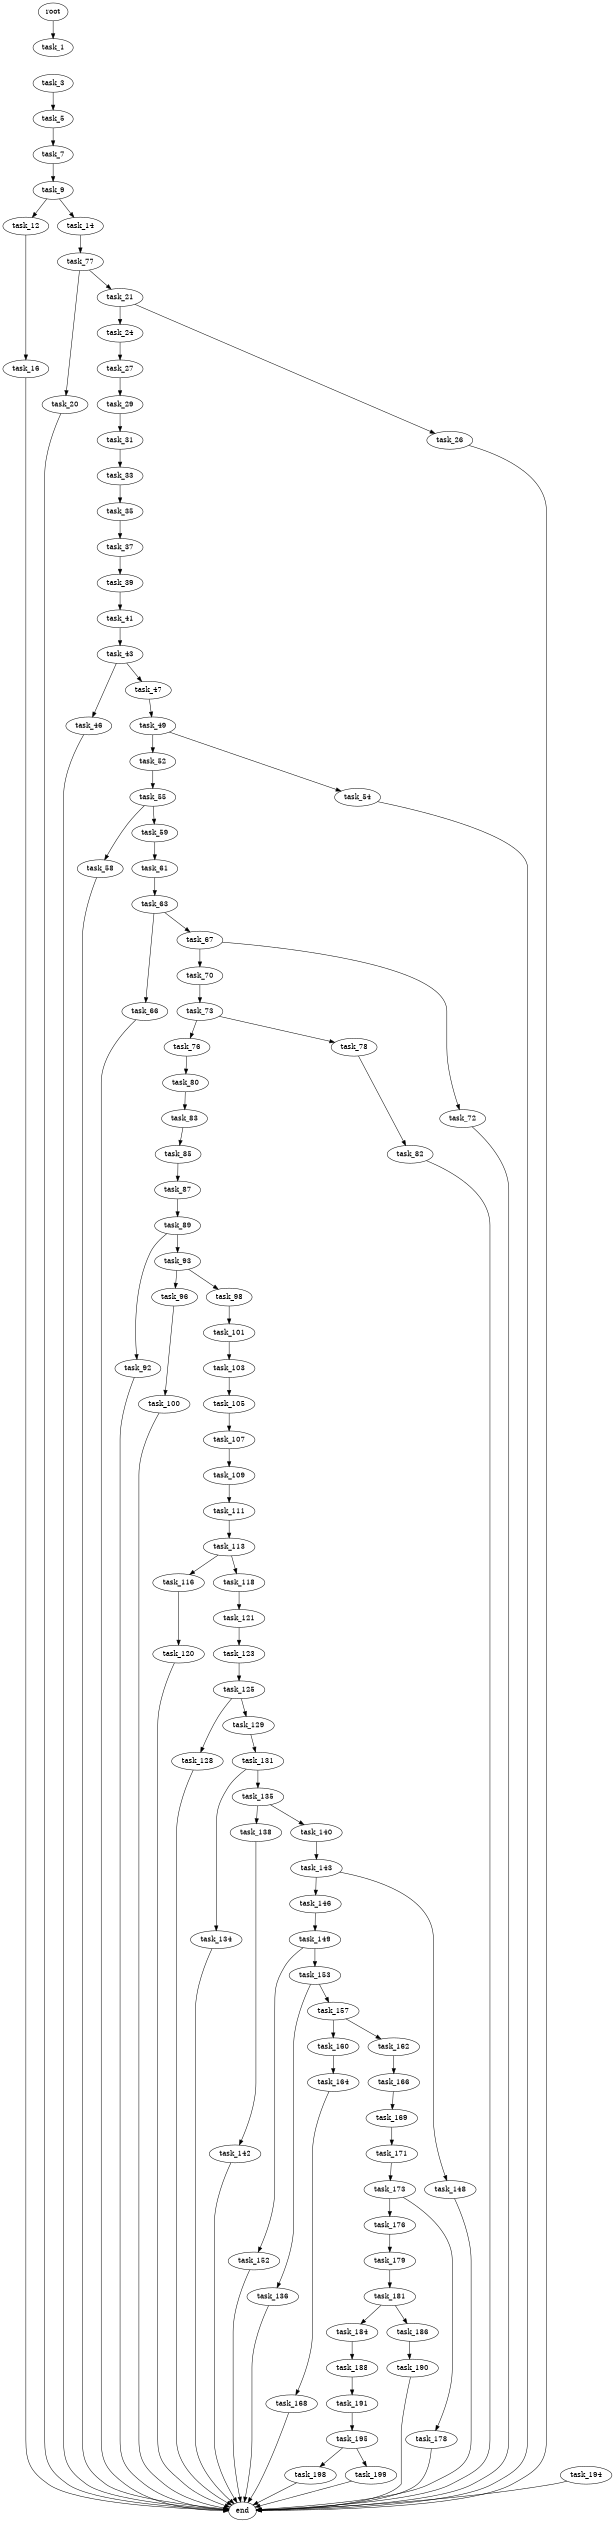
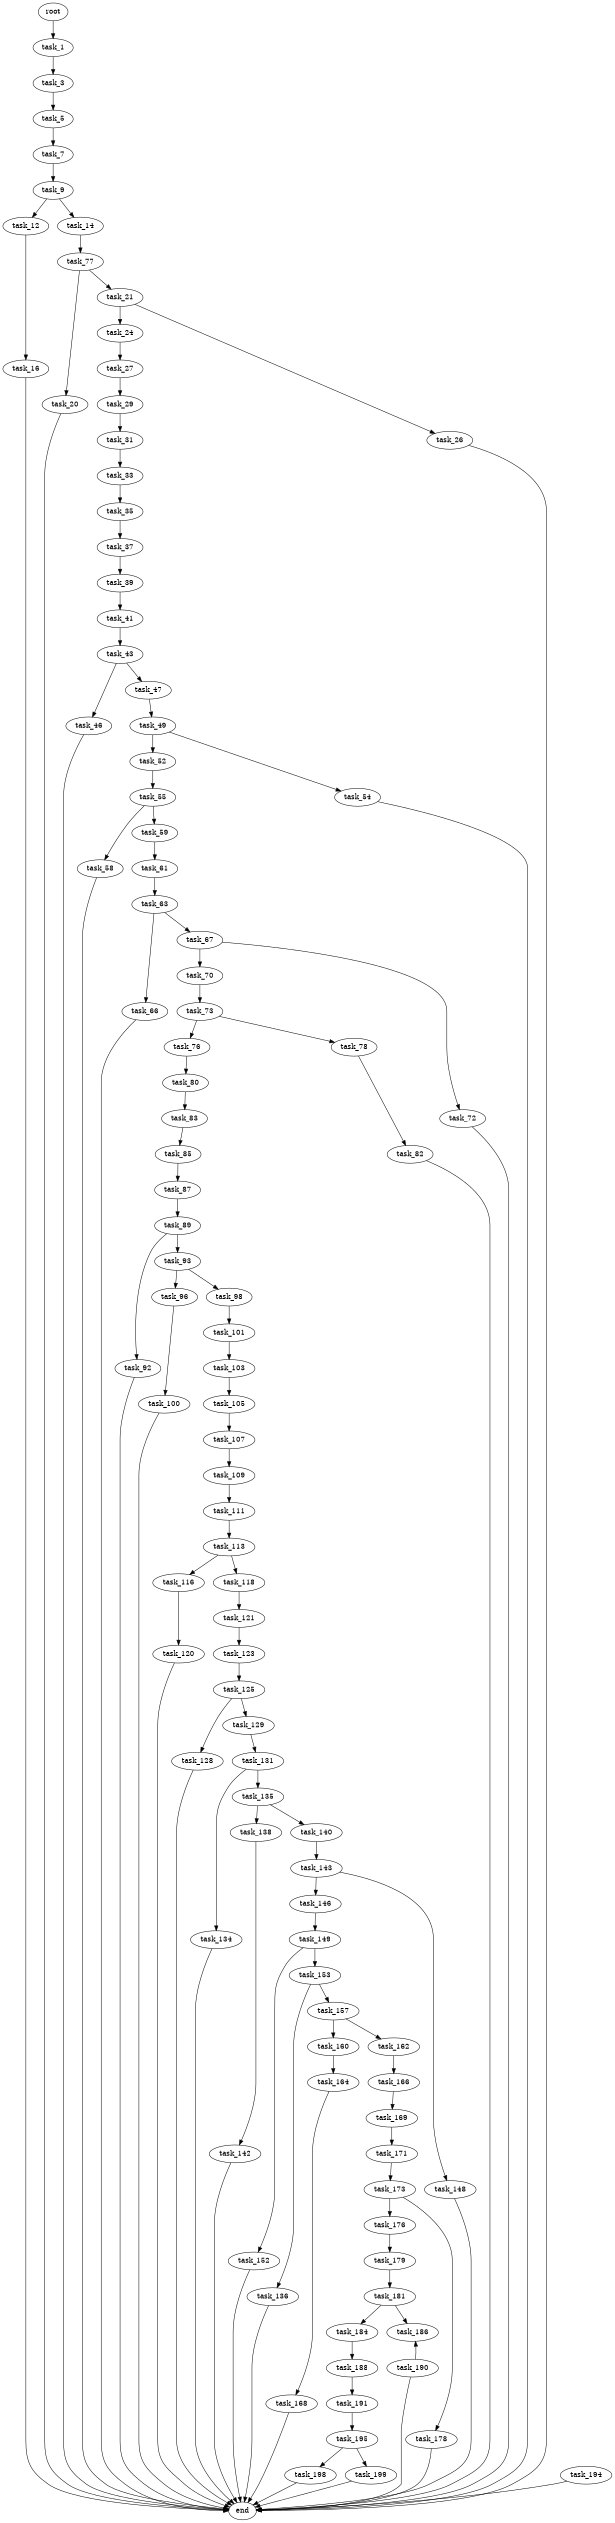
edge "task_1" -> "task_3": added
edge "task_186" -> "task_190": reversed
